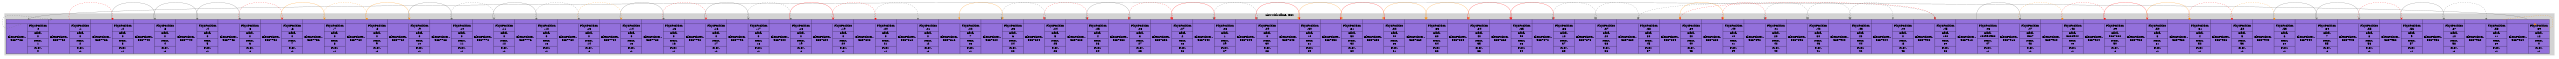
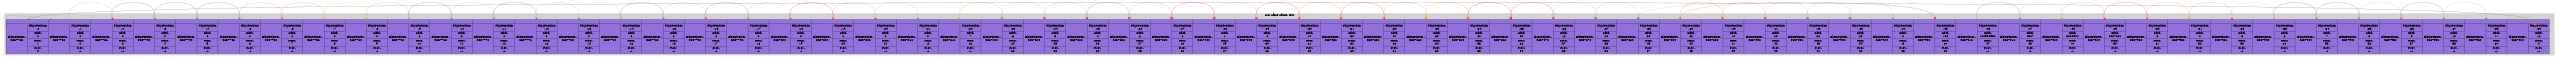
cluster "List with name: test": label "List with name: test" -> "List name name: test"
